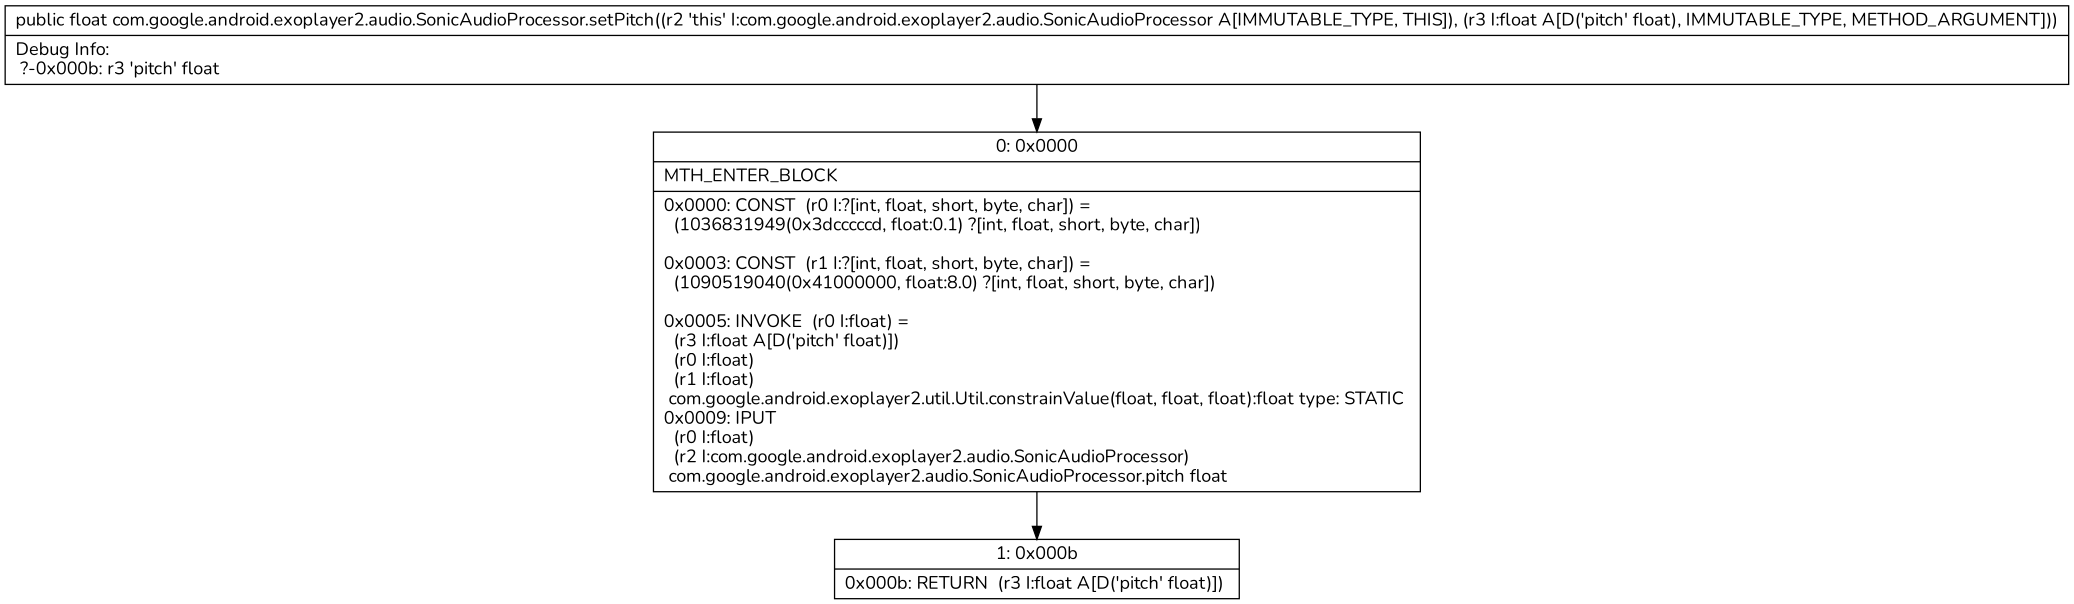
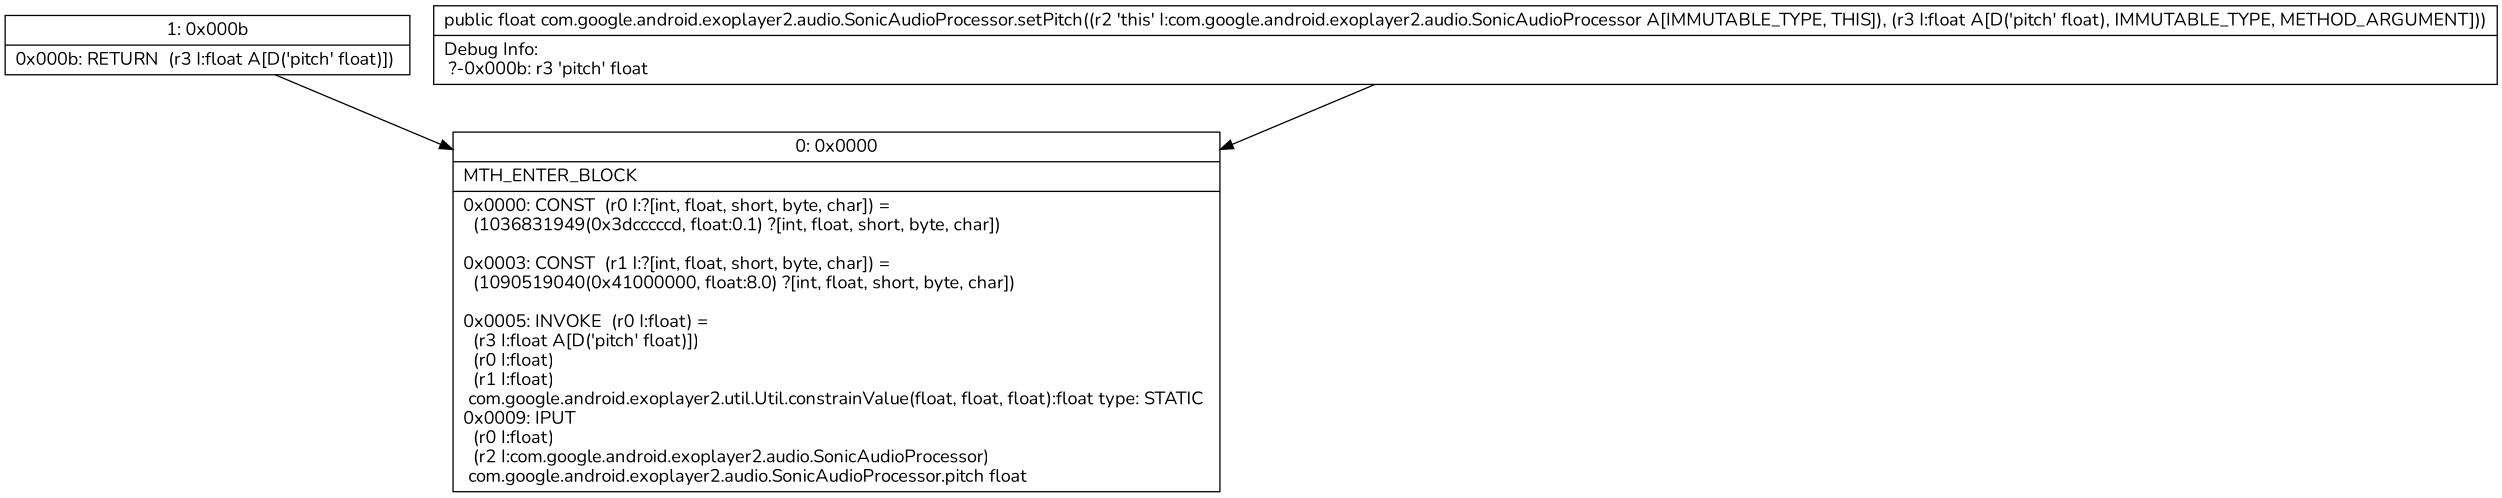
edge "0: 0x0000" -> "1: 0x000b": reversed
